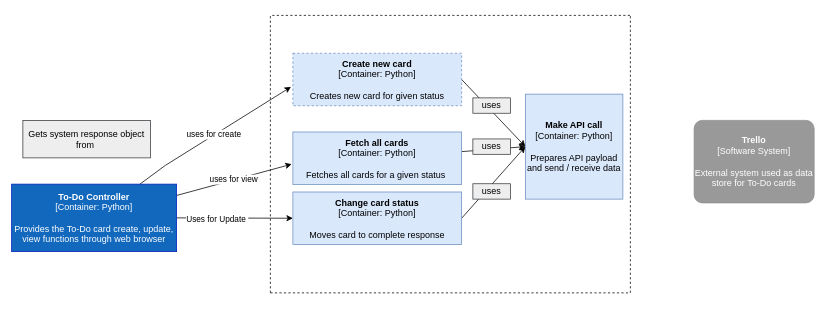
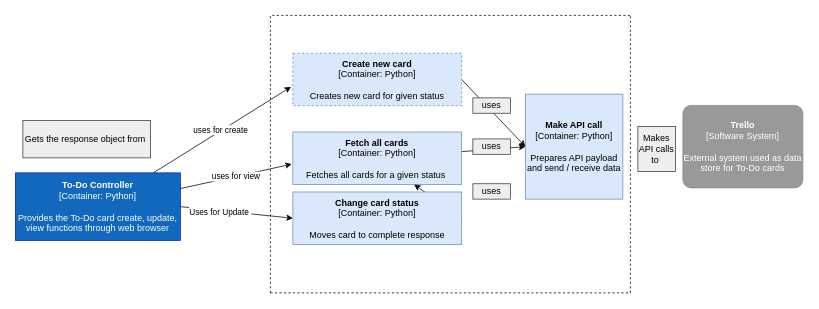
node "Gets system response object from": label "Gets system response object from" -> "Gets the response object from"
node "Makes API calls to": added
node "Trello [Software System] External system used as data store for To-Do cards": moved (754, 162) -> (743, 147)
edge "Change card status [Container: Python] Moves card to complete response" -> "Make API call [Container: Python] Prepares API payload and send / receive data": now "Change card status [Container: Python] Moves card to complete response" -> "Fetch all cards [Container: Python] Fetches all cards for a given status"
node "To-Do Controller [Container: Python] Provides the To-Do card create, update, view functions through web browser": moved (94, 218) -> (98, 207)
